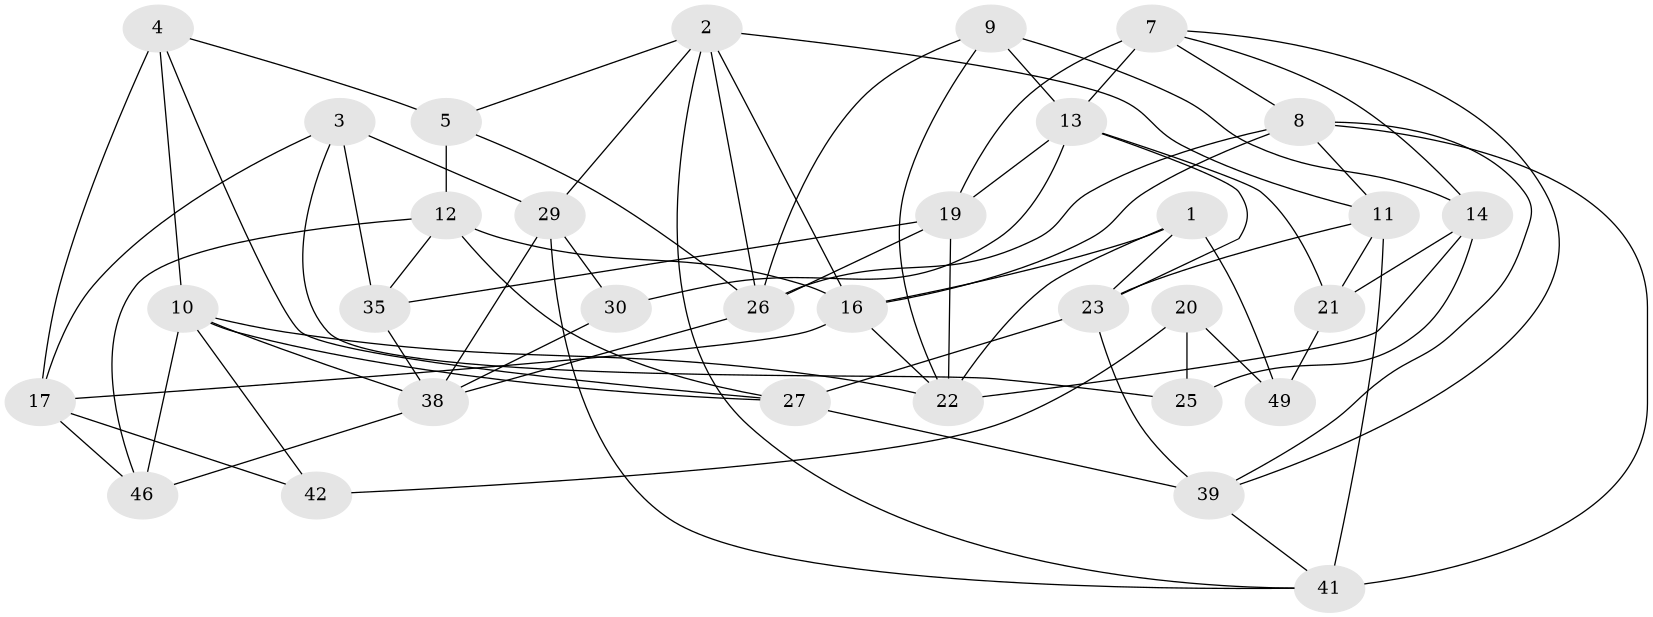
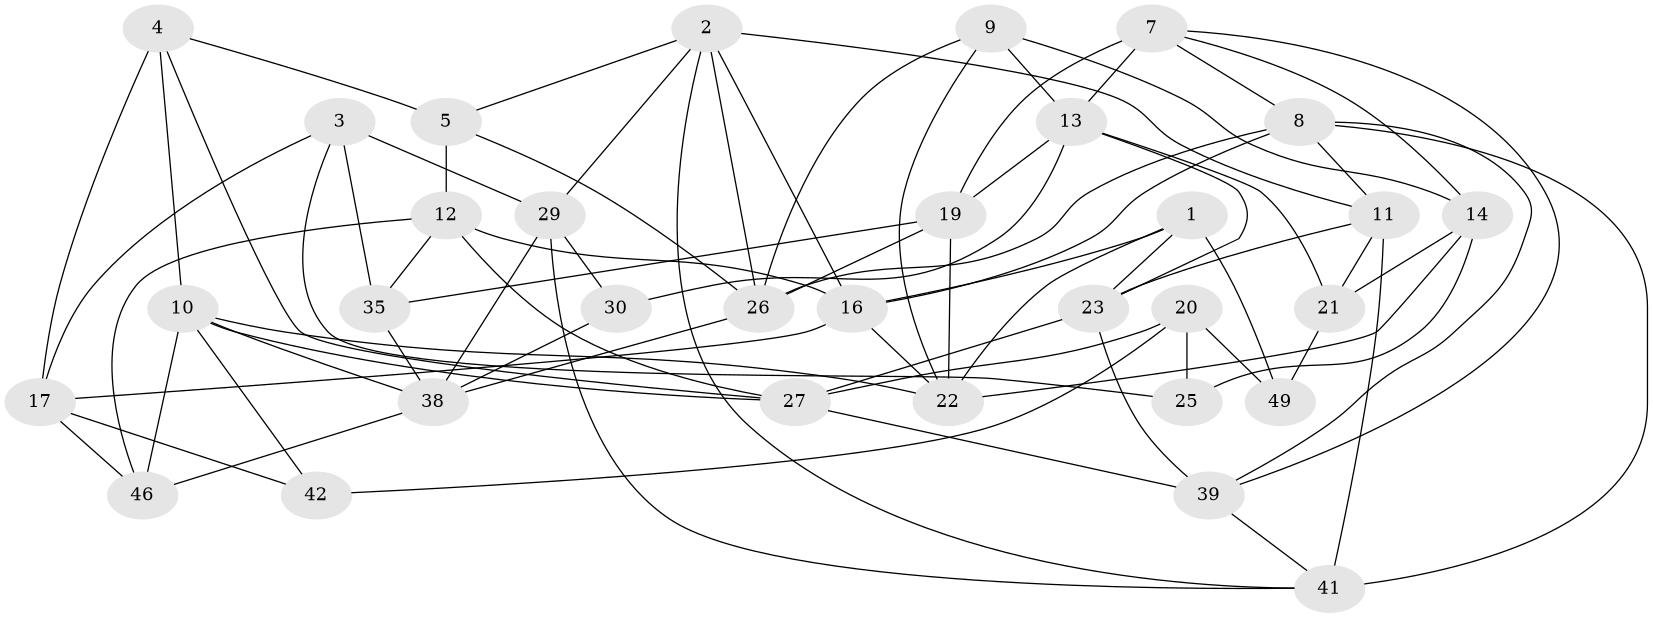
edge "20" -- "27": added
